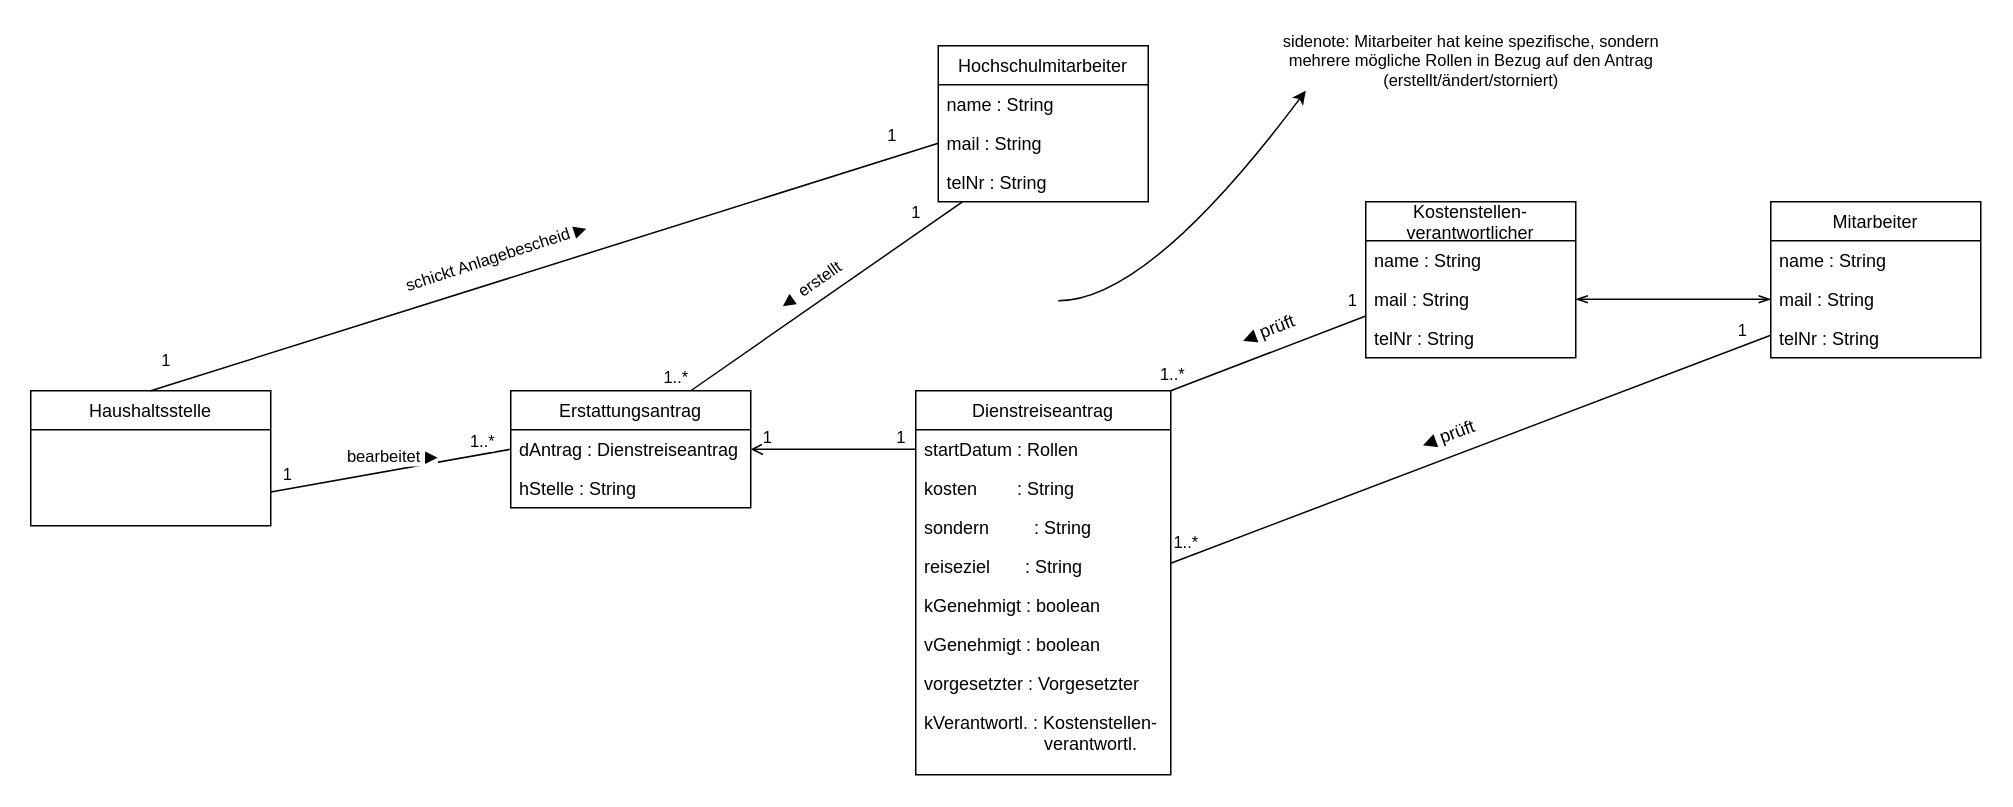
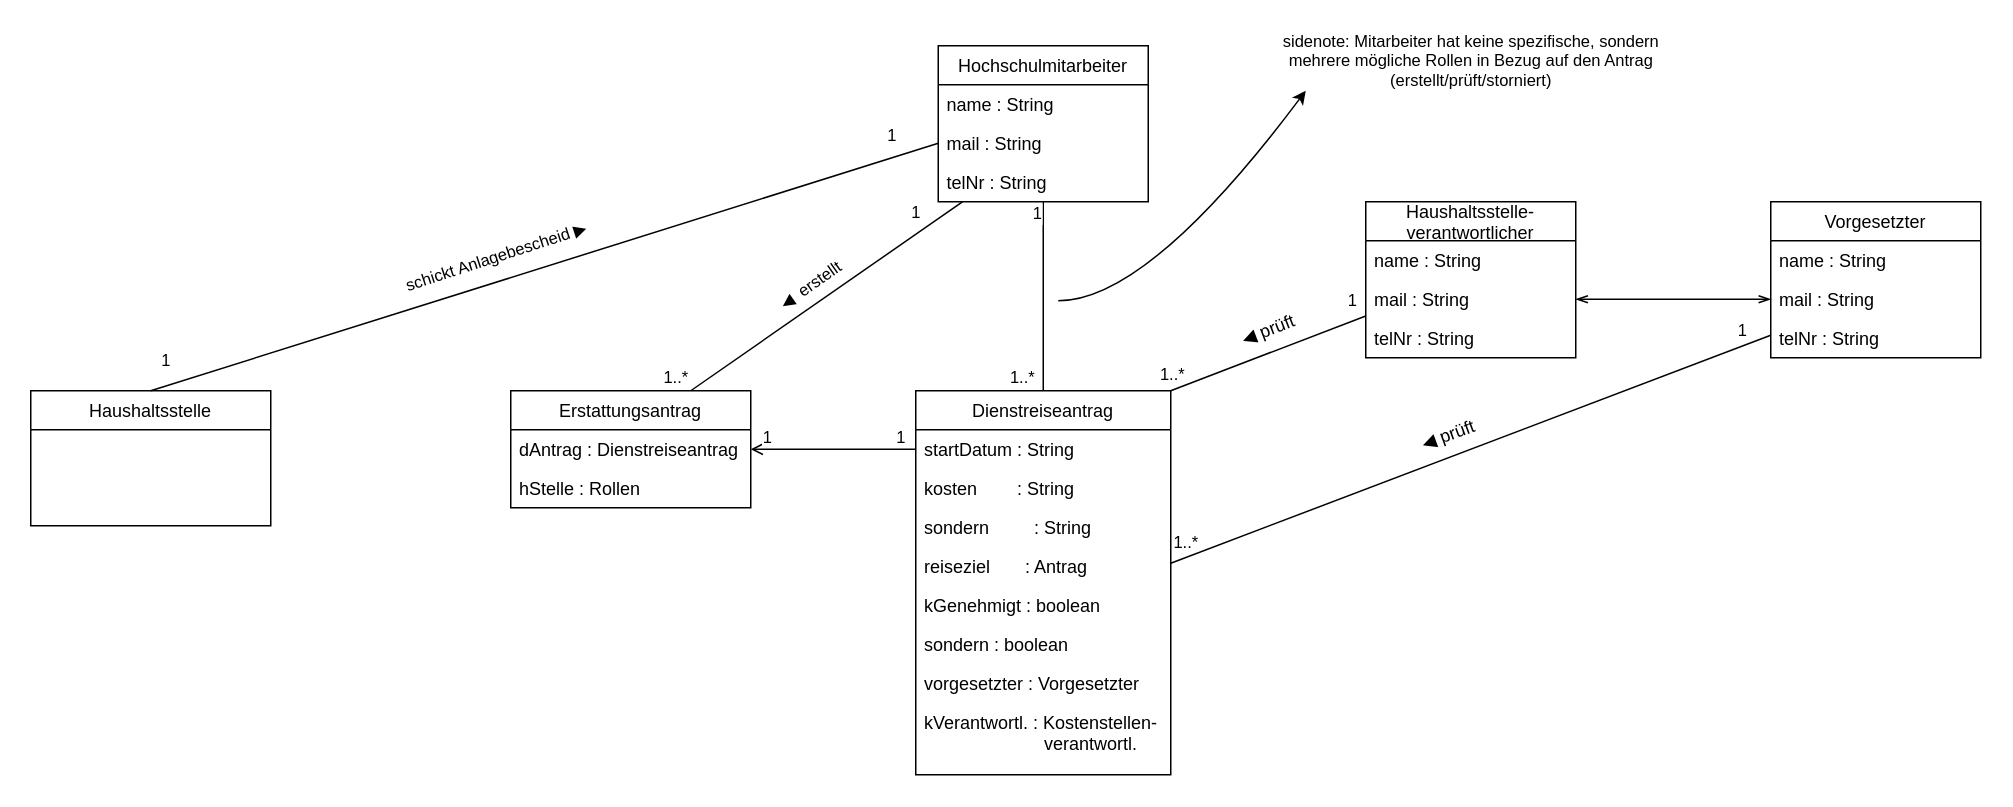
node "sidenote: Mitarbeiter hat keine spezifische, sondern mehrere mögliche Rollen in Bezug auf den Antrag (erstellt/ändert/storniert)": label "sidenote: Mitarbeiter hat keine spezifische, sondern mehrere mögliche Rollen in Bezug auf den Antrag (erstellt/ändert/storniert)" -> "sidenote: Mitarbeiter hat keine spezifische, sondern mehrere mögliche Rollen in Bezug auf den Antrag (erstellt/prüft/storniert)"
node "Kostenstellen- verantwortlicher": label "Kostenstellen- verantwortlicher" -> "Haushaltsstelle- verantwortlicher"
node "Mitarbeiter": label "Mitarbeiter" -> "Vorgesetzter"
edge "Hochschulmitarbeiter" -- "Dienstreiseantrag": added, labels "1", "1..*"
node "startDatum : Rollen": label "startDatum : Rollen" -> "startDatum : String"
edge "dAntrag : Dienstreiseantrag" -- "Haushaltsstelle": removed, labels "1..*", "bearbeitet ▶", "1"
node "hStelle : String": label "hStelle : String" -> "hStelle : Rollen"
node "reiseziel : String": label "reiseziel : String" -> "reiseziel : Antrag"
node "vGenehmigt : boolean": label "vGenehmigt : boolean" -> "sondern : boolean"
